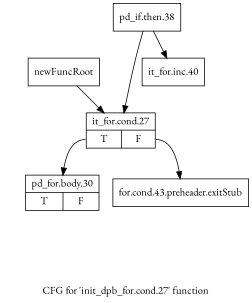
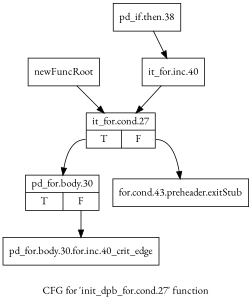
edge "pd_if.then.38" -> "it_for.cond.27": now "it_for.inc.40" -> "it_for.cond.27"
node "pd_for.body.30.for.inc.40_crit_edge": added
